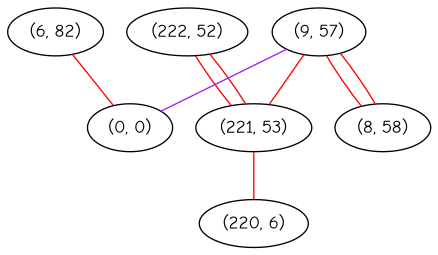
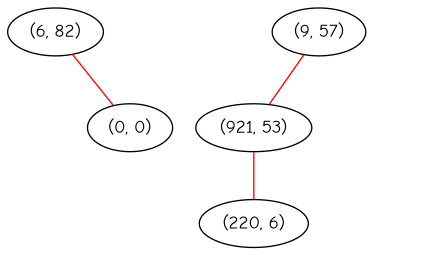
node "(222, 52)": removed
edge "(9, 57)" -- "(0, 0)": removed
node "(221, 53)": label "(221, 53)" -> "(921, 53)"
node "(8, 58)": removed
